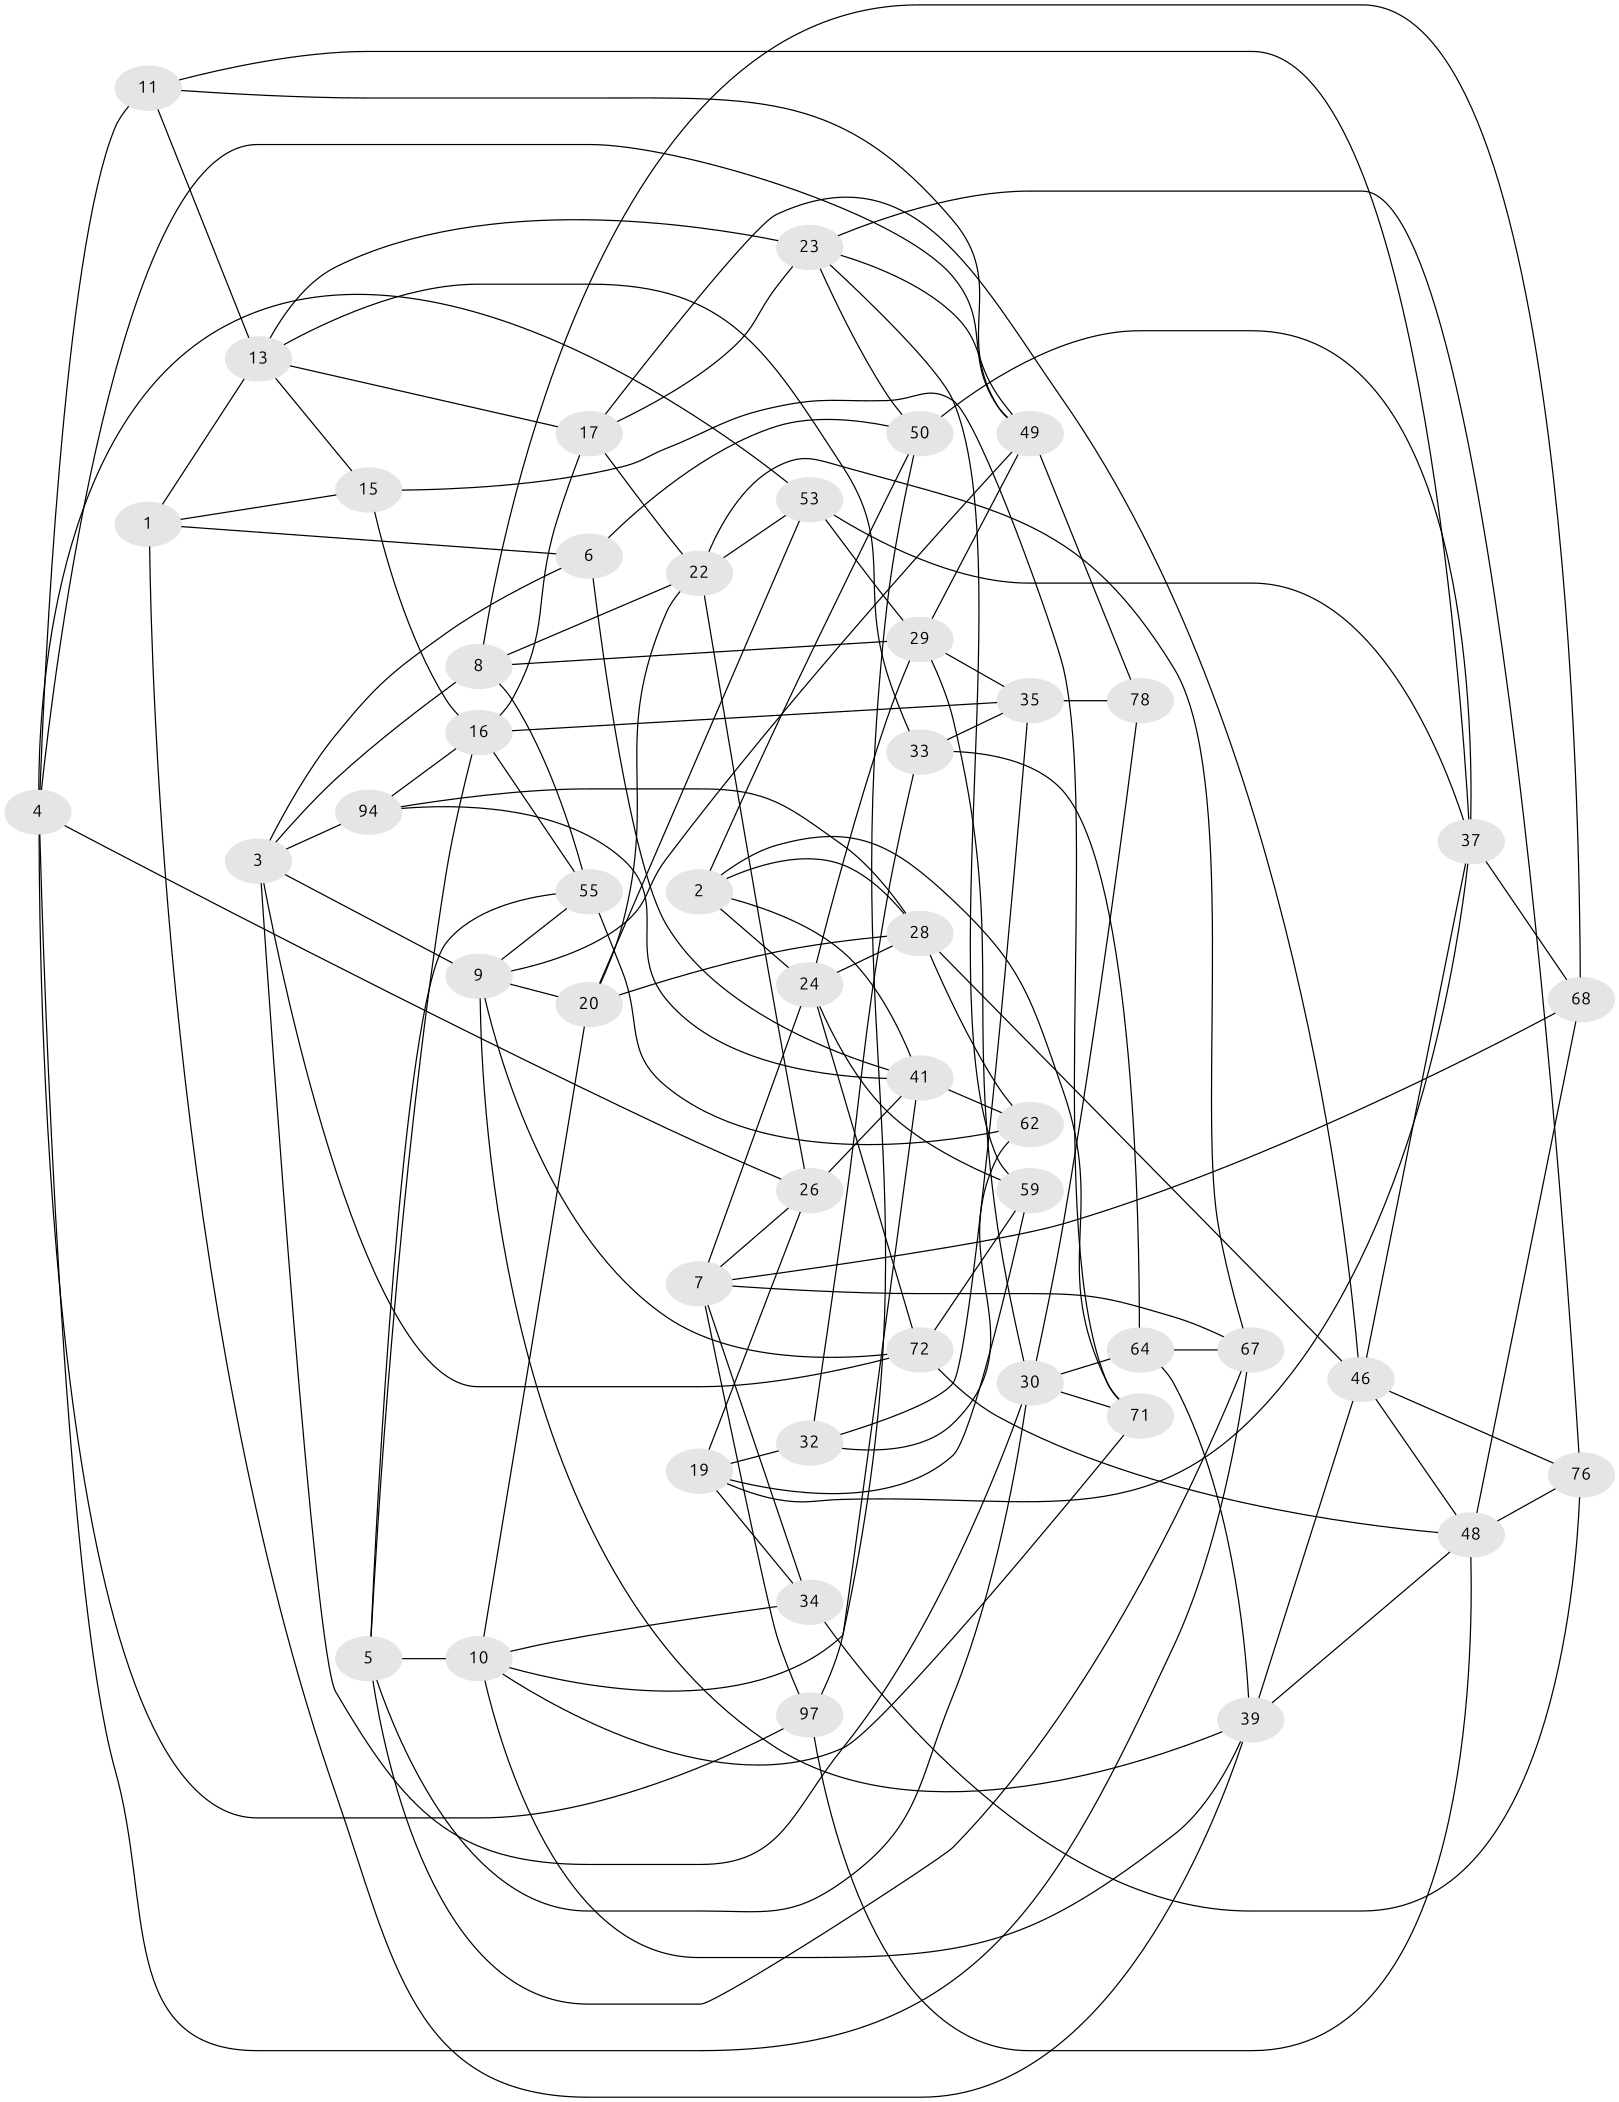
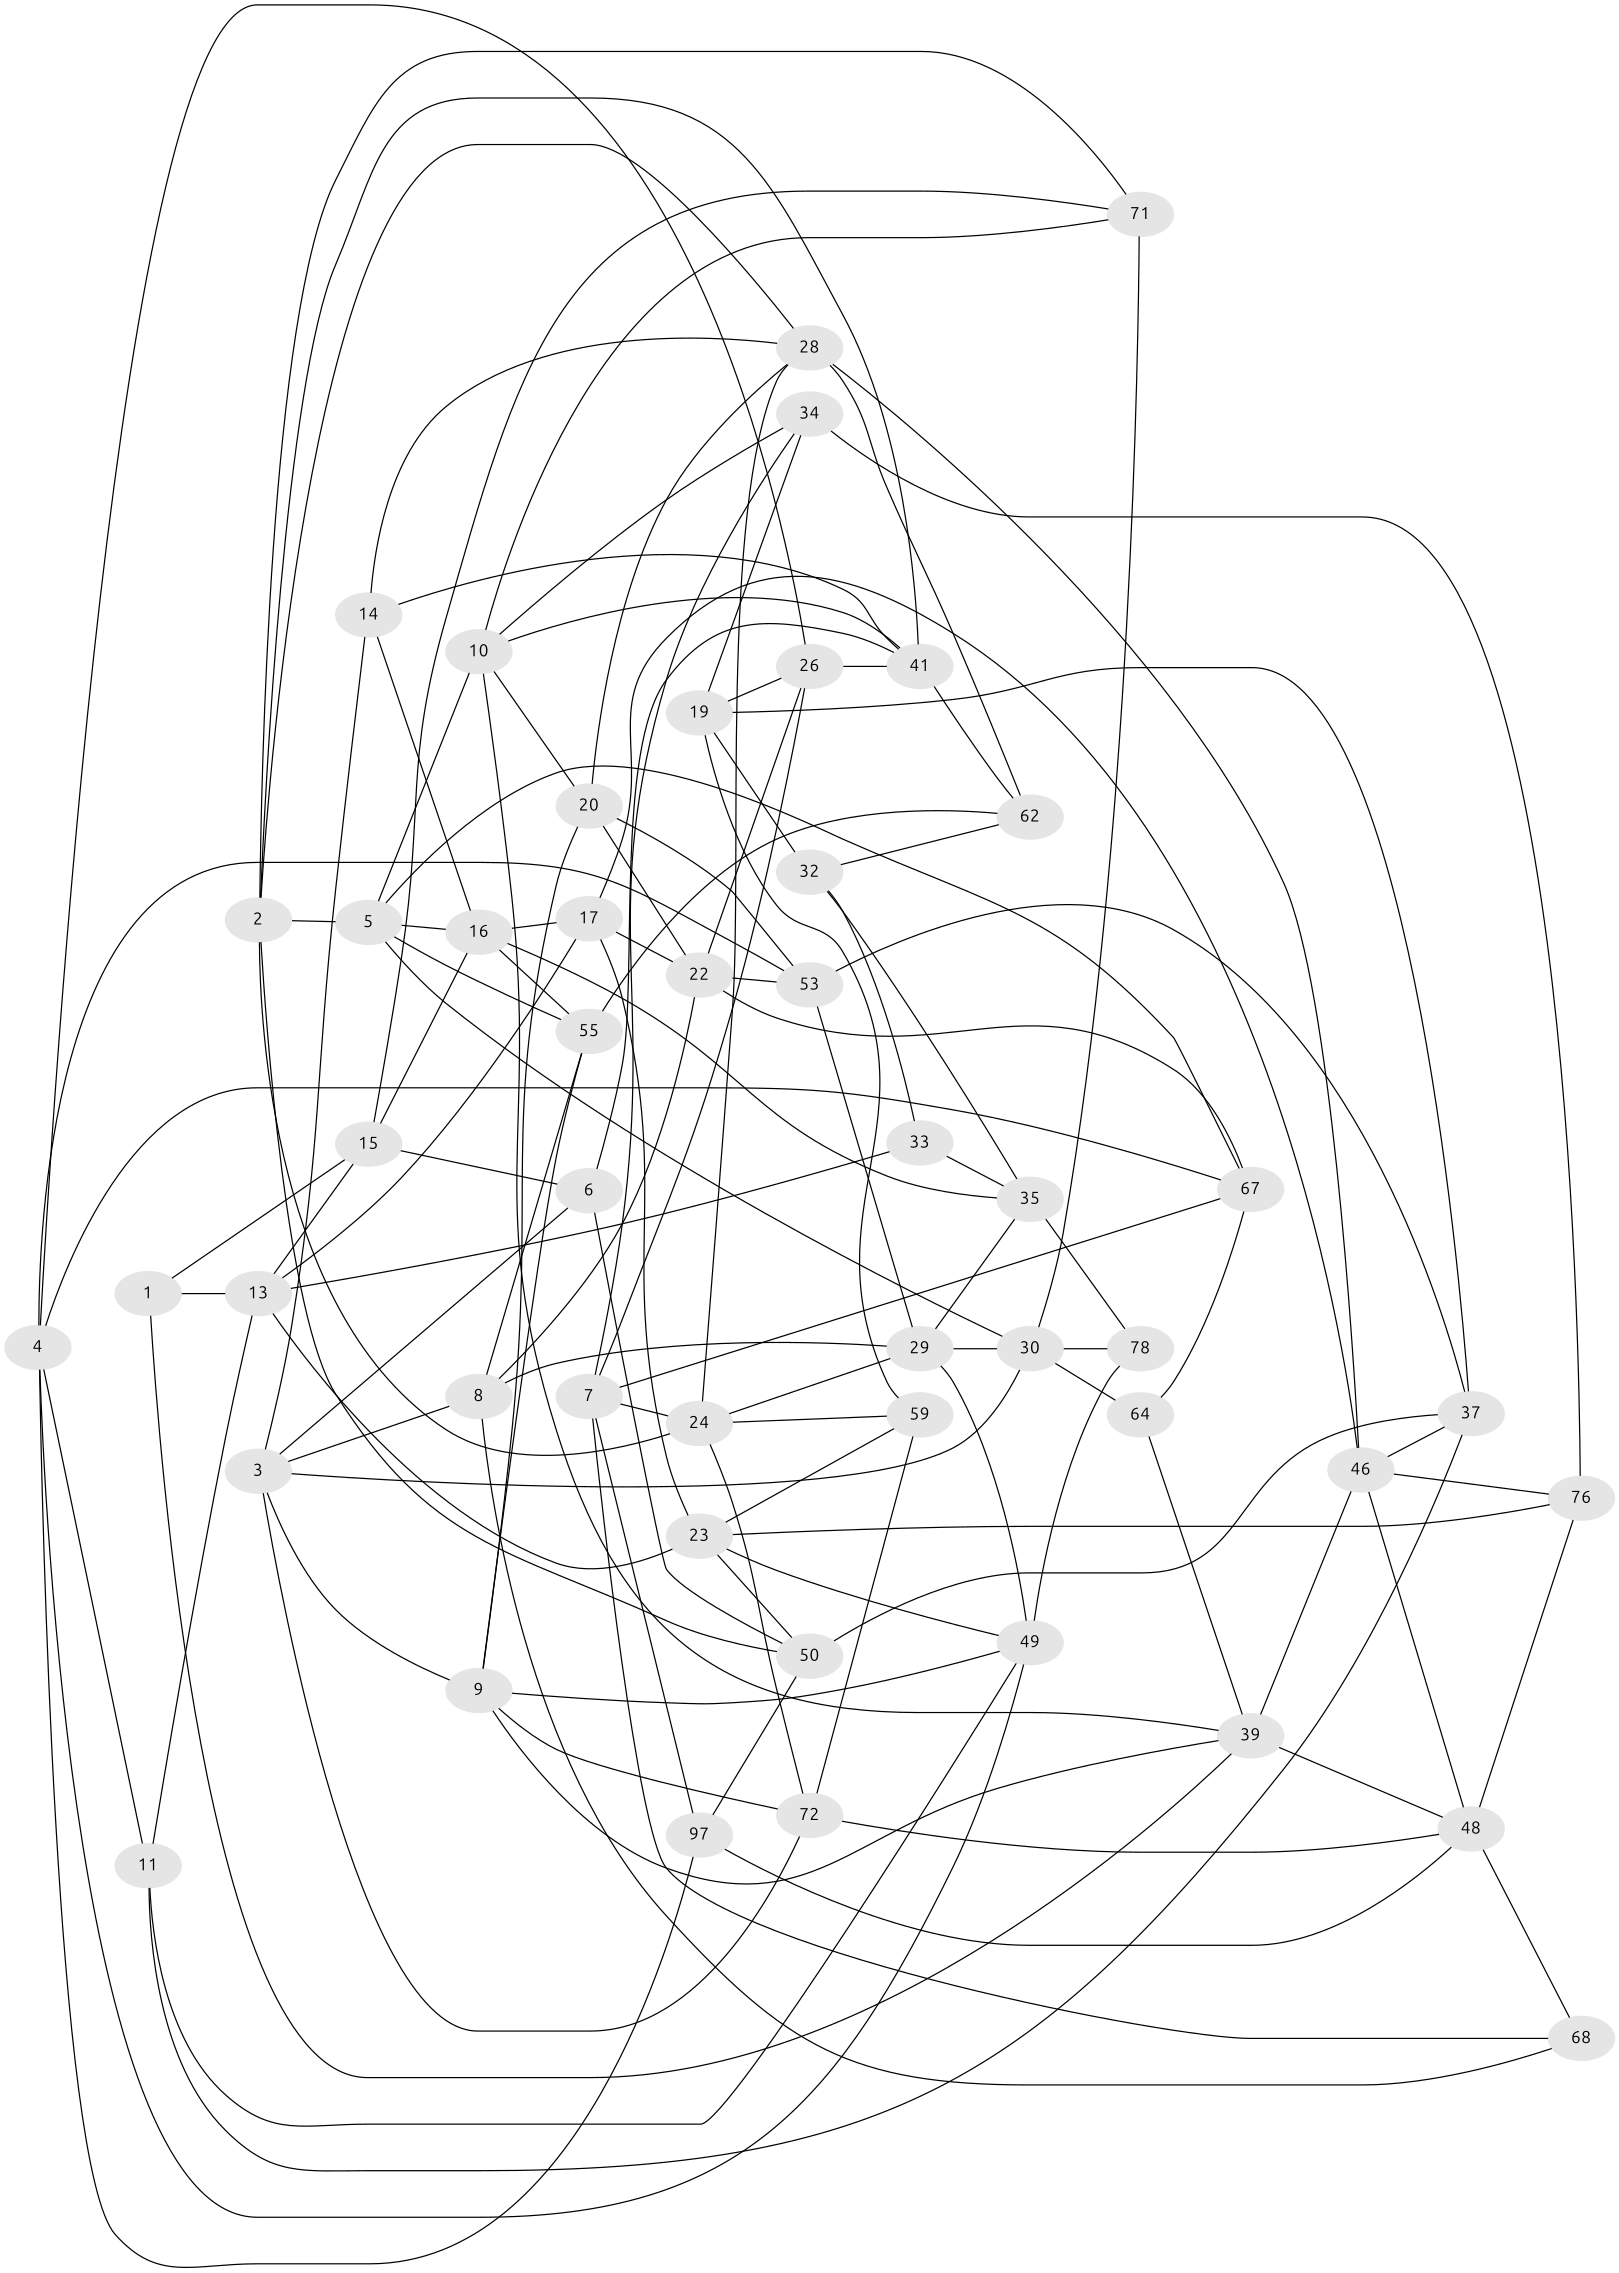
edge "1" -- "6": now "15" -- "6"
node "94": label "94" -> "14"
edge "2" -- "5": added
edge "37" -- "68": removed
edge "33" -- "64": removed
